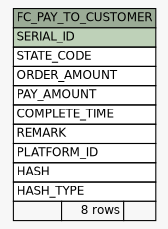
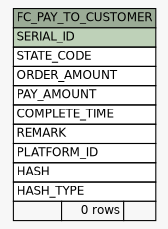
node "FC_PAY_TO_CUSTOMER": text "8 rows" -> "0 rows"
